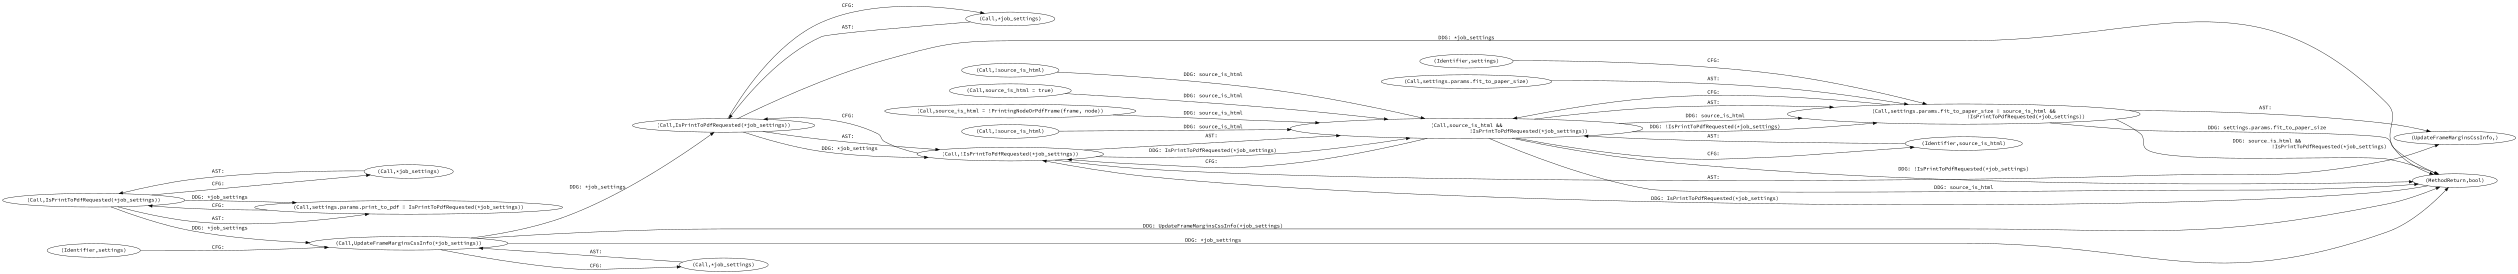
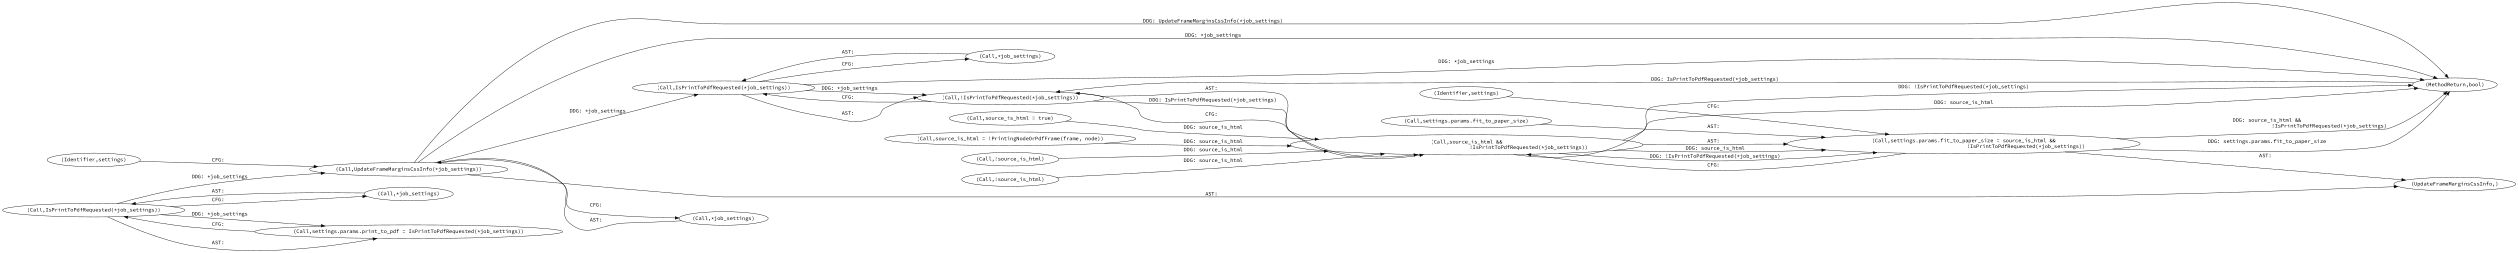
node "(Identifier,source_is_html)": removed
edge "(Call,!IsPrintToPdfRequested(*job_settings))" -> "(UpdateFrameMarginsCssInfo,)": now "(Call,UpdateFrameMarginsCssInfo(*job_settings))" -> "(UpdateFrameMarginsCssInfo,)"
